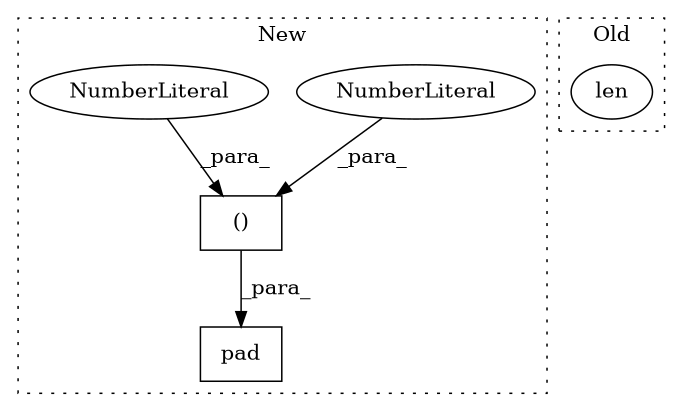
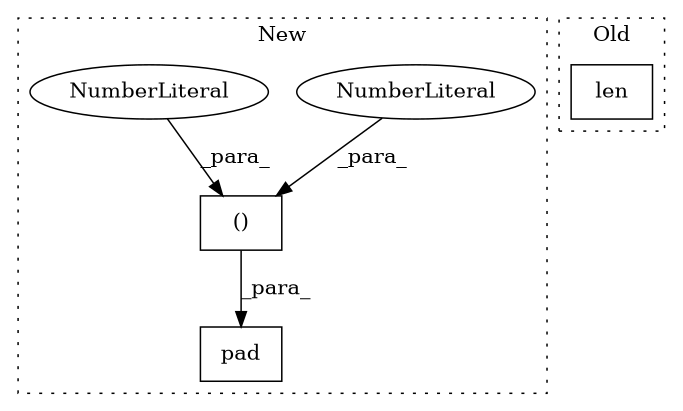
node "len": shape ellipse -> box
